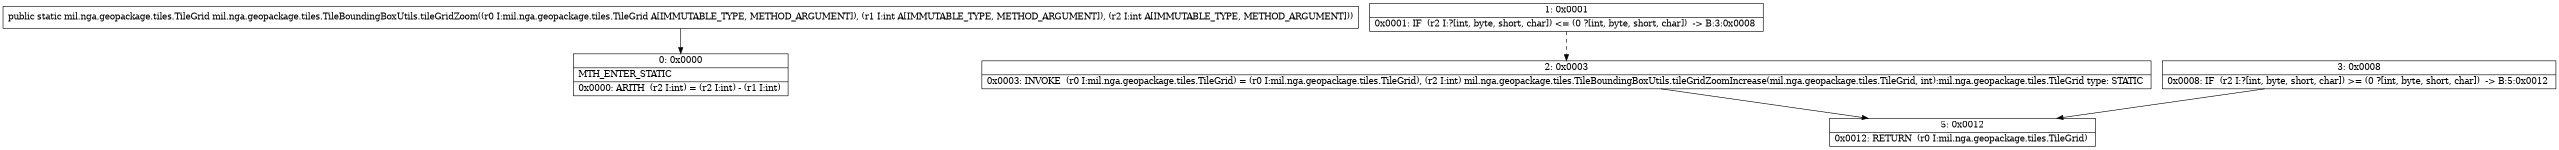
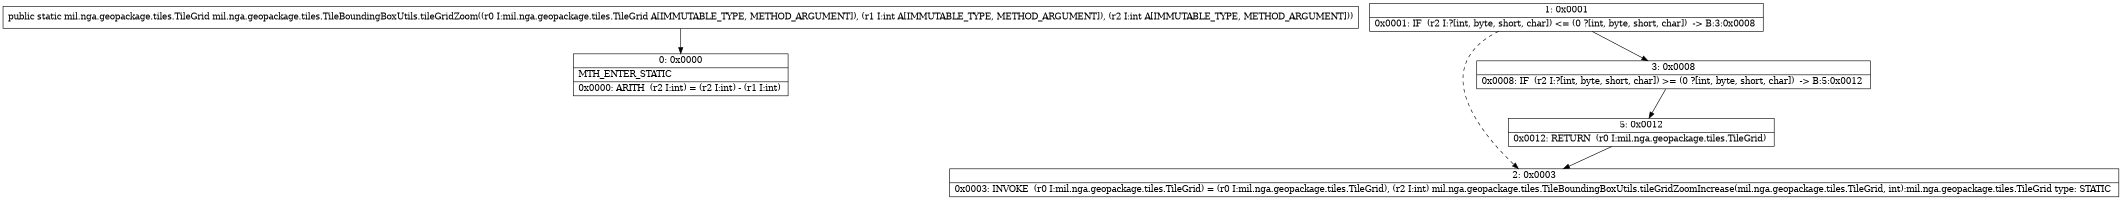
edge "1: 0x0001" -> "3: 0x0008": added
edge "2: 0x0003" -> "5: 0x0012": reversed
